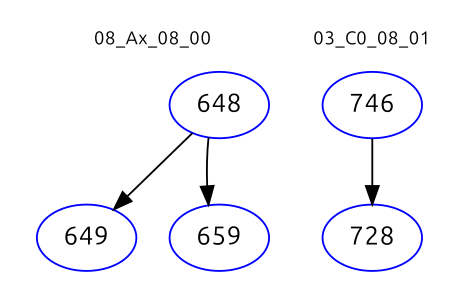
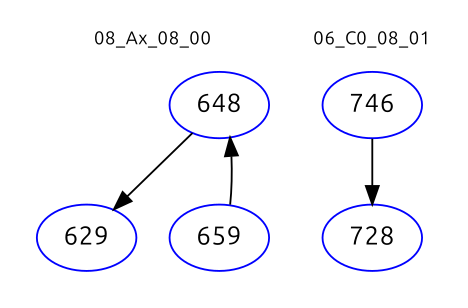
cluster "03_C0_08_01": label "03_C0_08_01" -> "06_C0_08_01"
edge "648" -> "659": reversed
node "649": label "649" -> "629"
